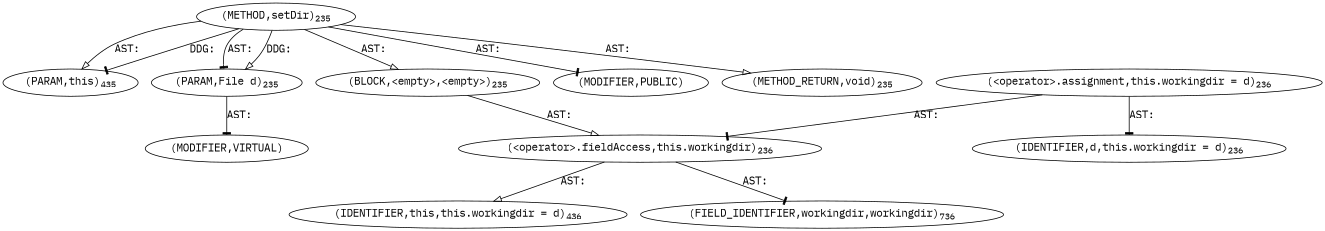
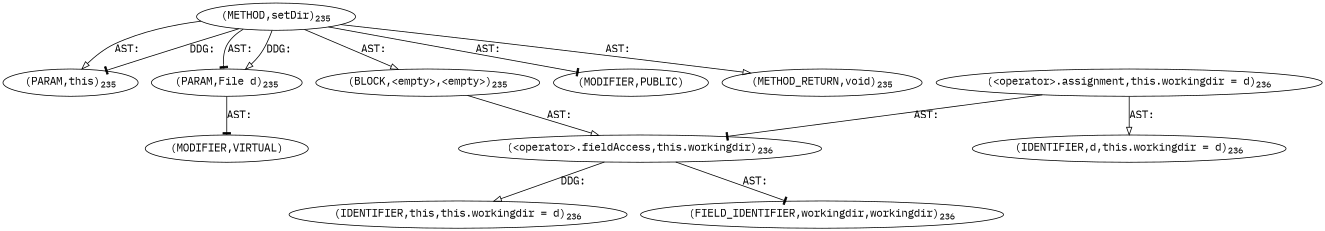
node "(PARAM,this)": text "435" -> "235"
edge "(<operator>.assignment,this.workingdir = d)" -> "(IDENTIFIER,d,this.workingdir = d)": arrowhead tee -> onormal
edge "(<operator>.fieldAccess,this.workingdir)" -> "(IDENTIFIER,this,this.workingdir = d)": label "AST: " -> "DDG: "
node "(IDENTIFIER,this,this.workingdir = d)": text "436" -> "236"
node "(FIELD_IDENTIFIER,workingdir,workingdir)": text "736" -> "236"
